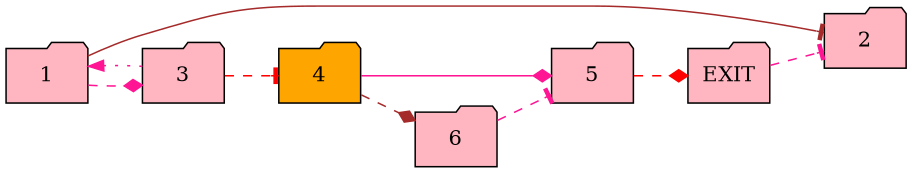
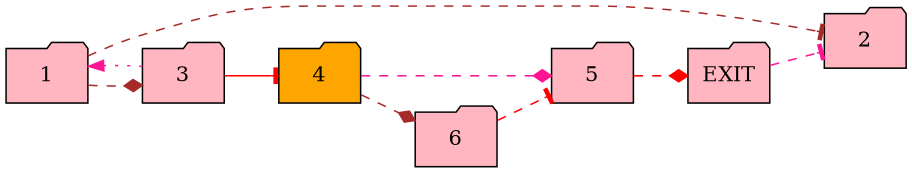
edge "1" -> "2": style solid -> dashed
edge "3" -> "4": style dashed -> solid
edge "4" -> "5": style solid -> dashed
edge "1" -> "3": color deeppink -> brown
edge "6" -> "5": color deeppink -> red
